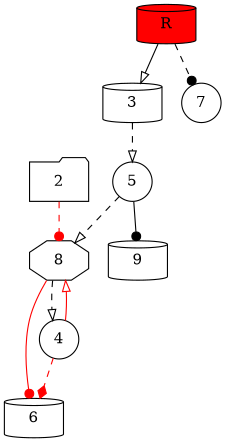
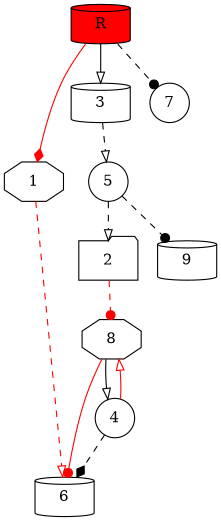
node "1": added
edge "5" -> "8": now "5" -> "2"
edge "5" -> "9": style solid -> dashed
edge "8" -> "4": style dashed -> solid
edge "4" -> "6": color red -> black
